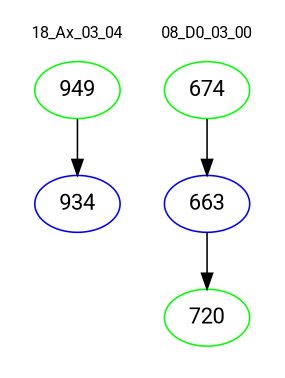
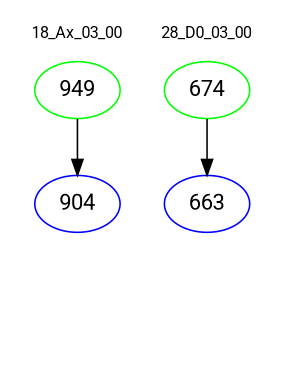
cluster "18_Ax_03_04": label "18_Ax_03_04" -> "18_Ax_03_00"
cluster "08_D0_03_00": label "08_D0_03_00" -> "28_D0_03_00"
node "934": label "934" -> "904"
node "720": removed
